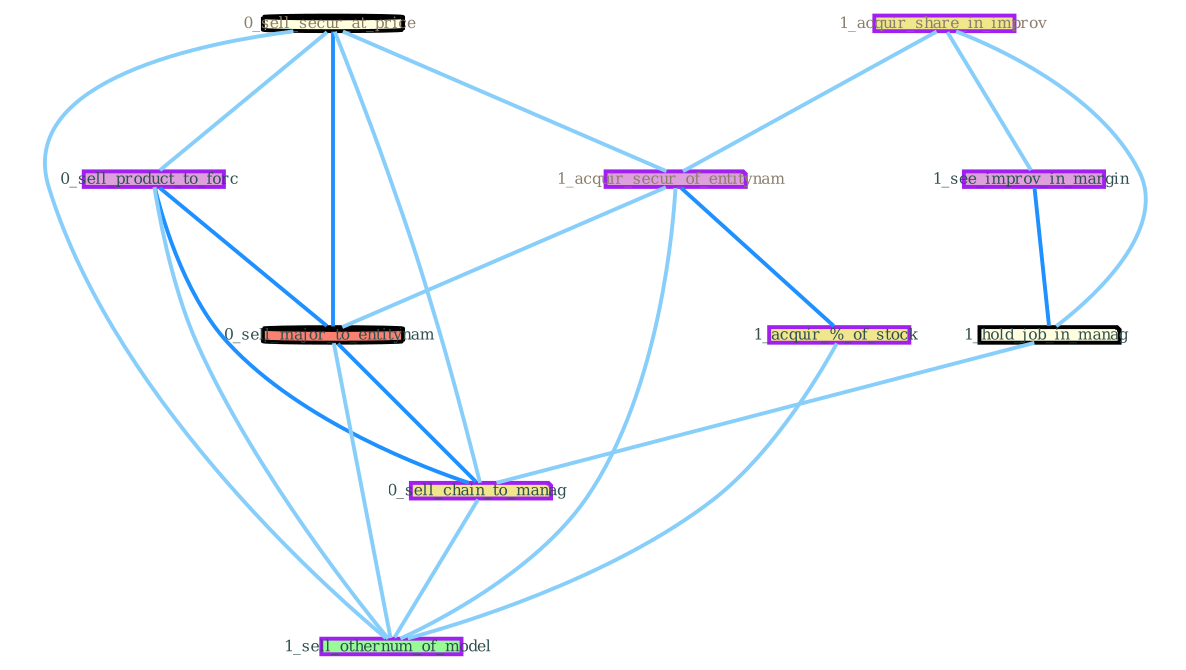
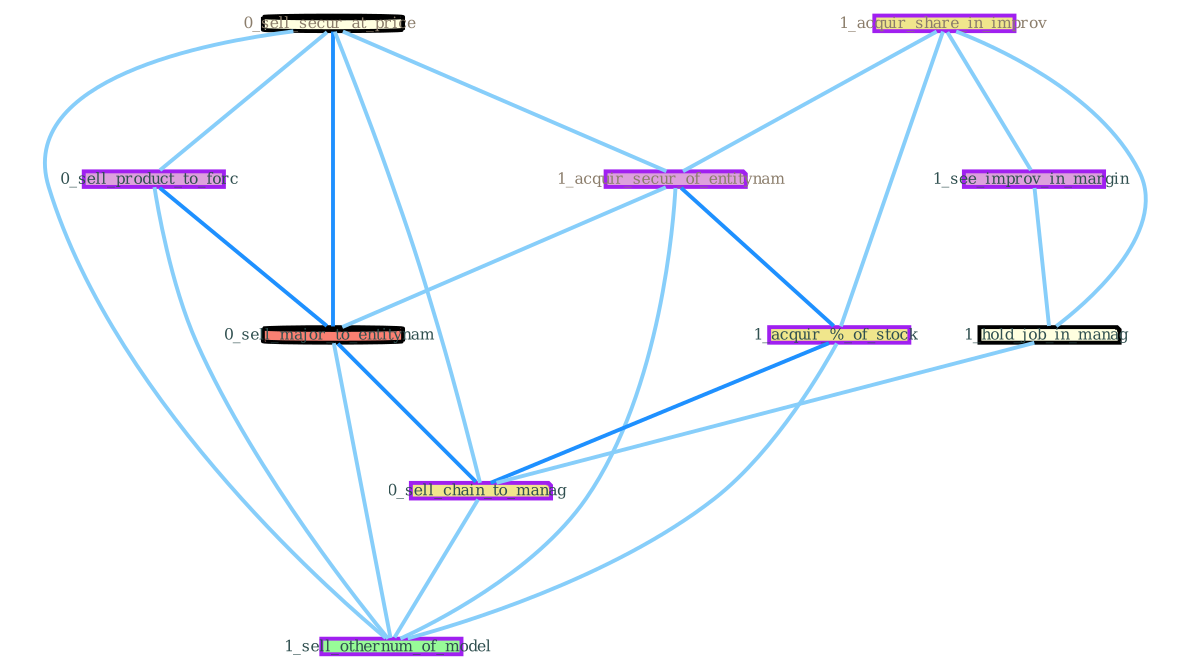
edge "1_acquir_share_in_improv" -- "1_acquir_%_of_stock": added
edge "1_see_improv_in_margin" -- "1_hold_job_in_manag": color #1e90ff -> #87cefa
edge "0_sell_product_to_forc" -- "0_sell_chain_to_manag": now "1_acquir_%_of_stock" -- "0_sell_chain_to_manag"
